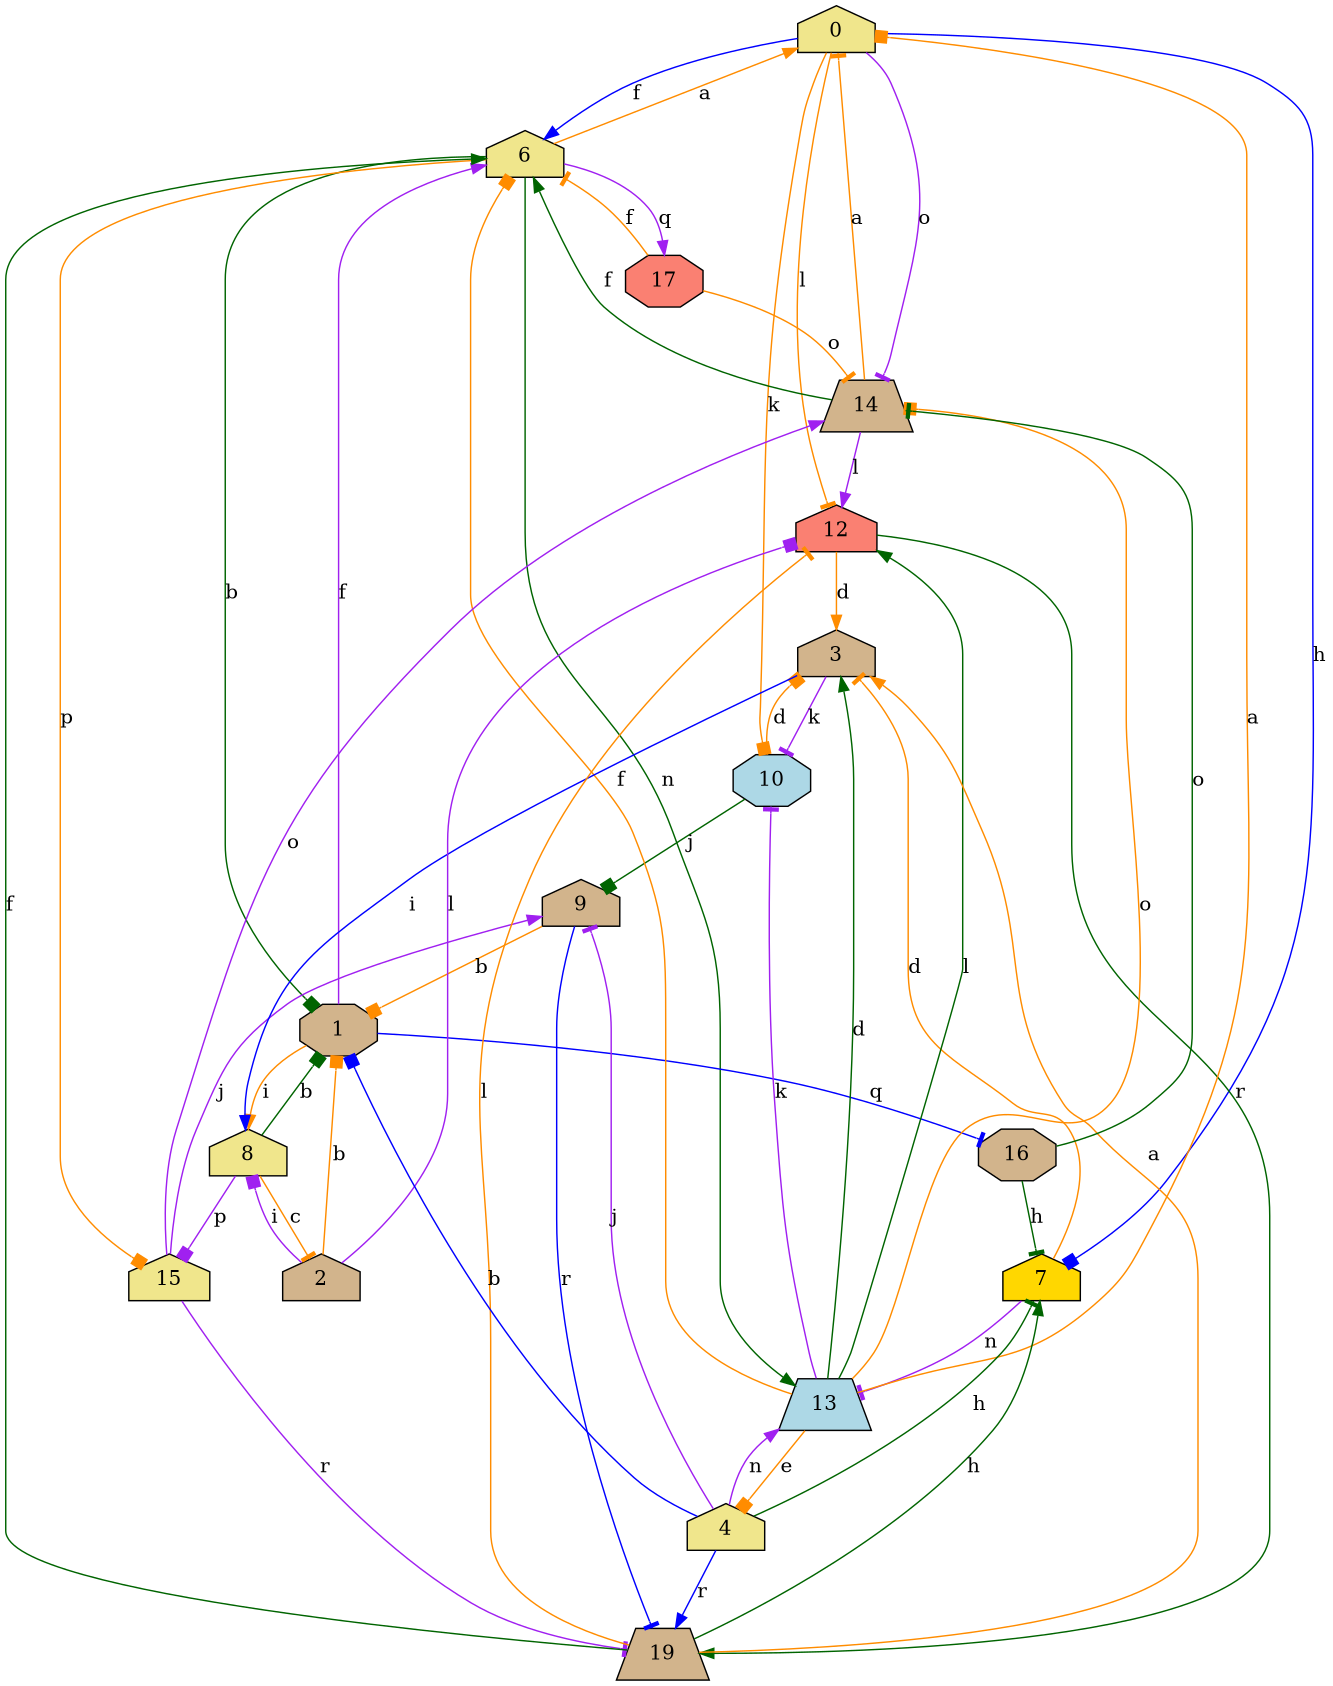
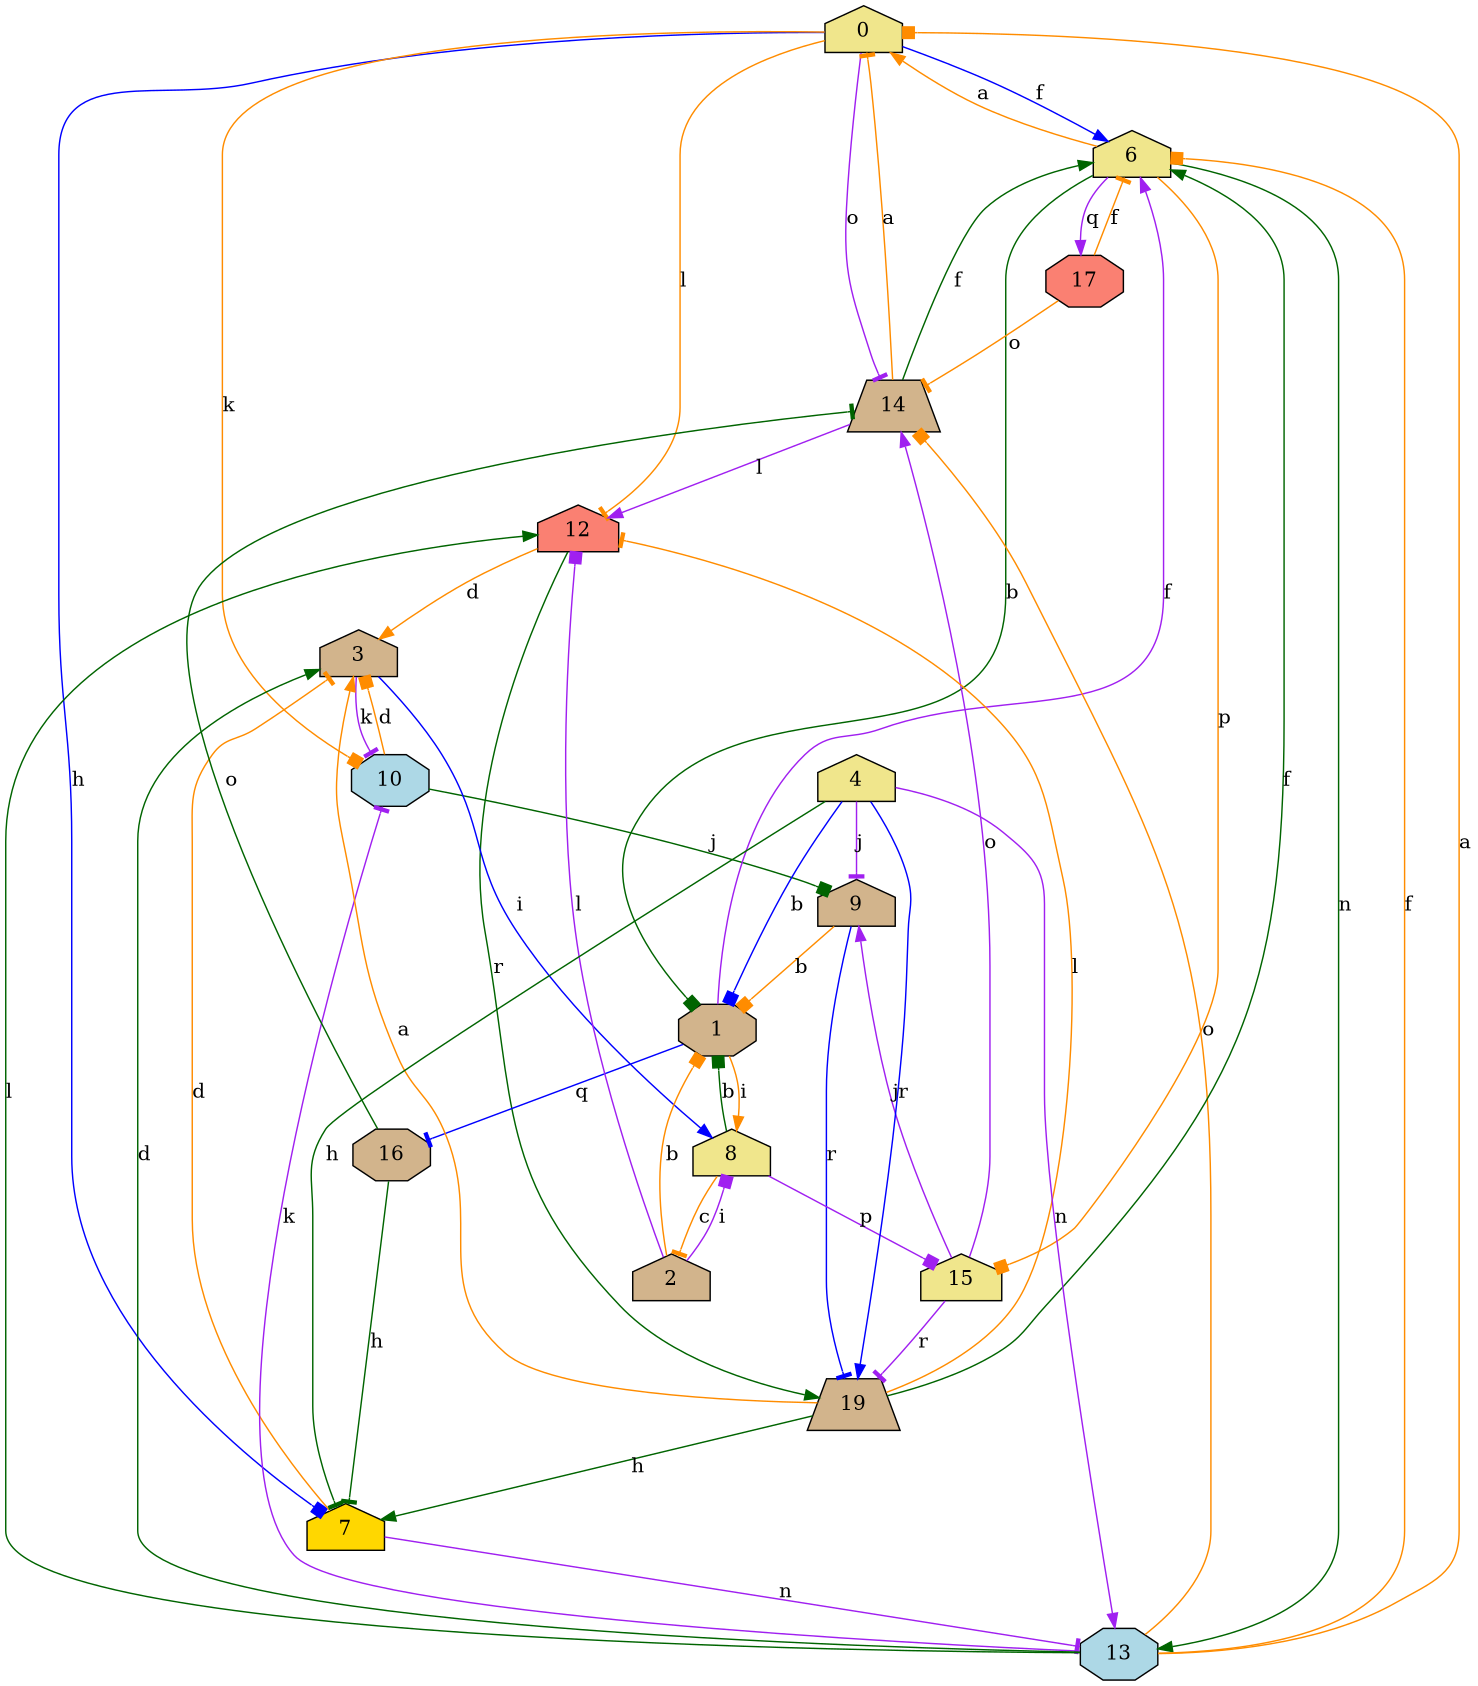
node "13": shape trapezium -> octagon
edge "13" -> "4": removed, label "e"
